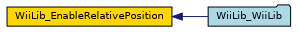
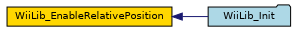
node "WiiLib_WiiLib": label "WiiLib_WiiLib" -> "WiiLib_Init"
